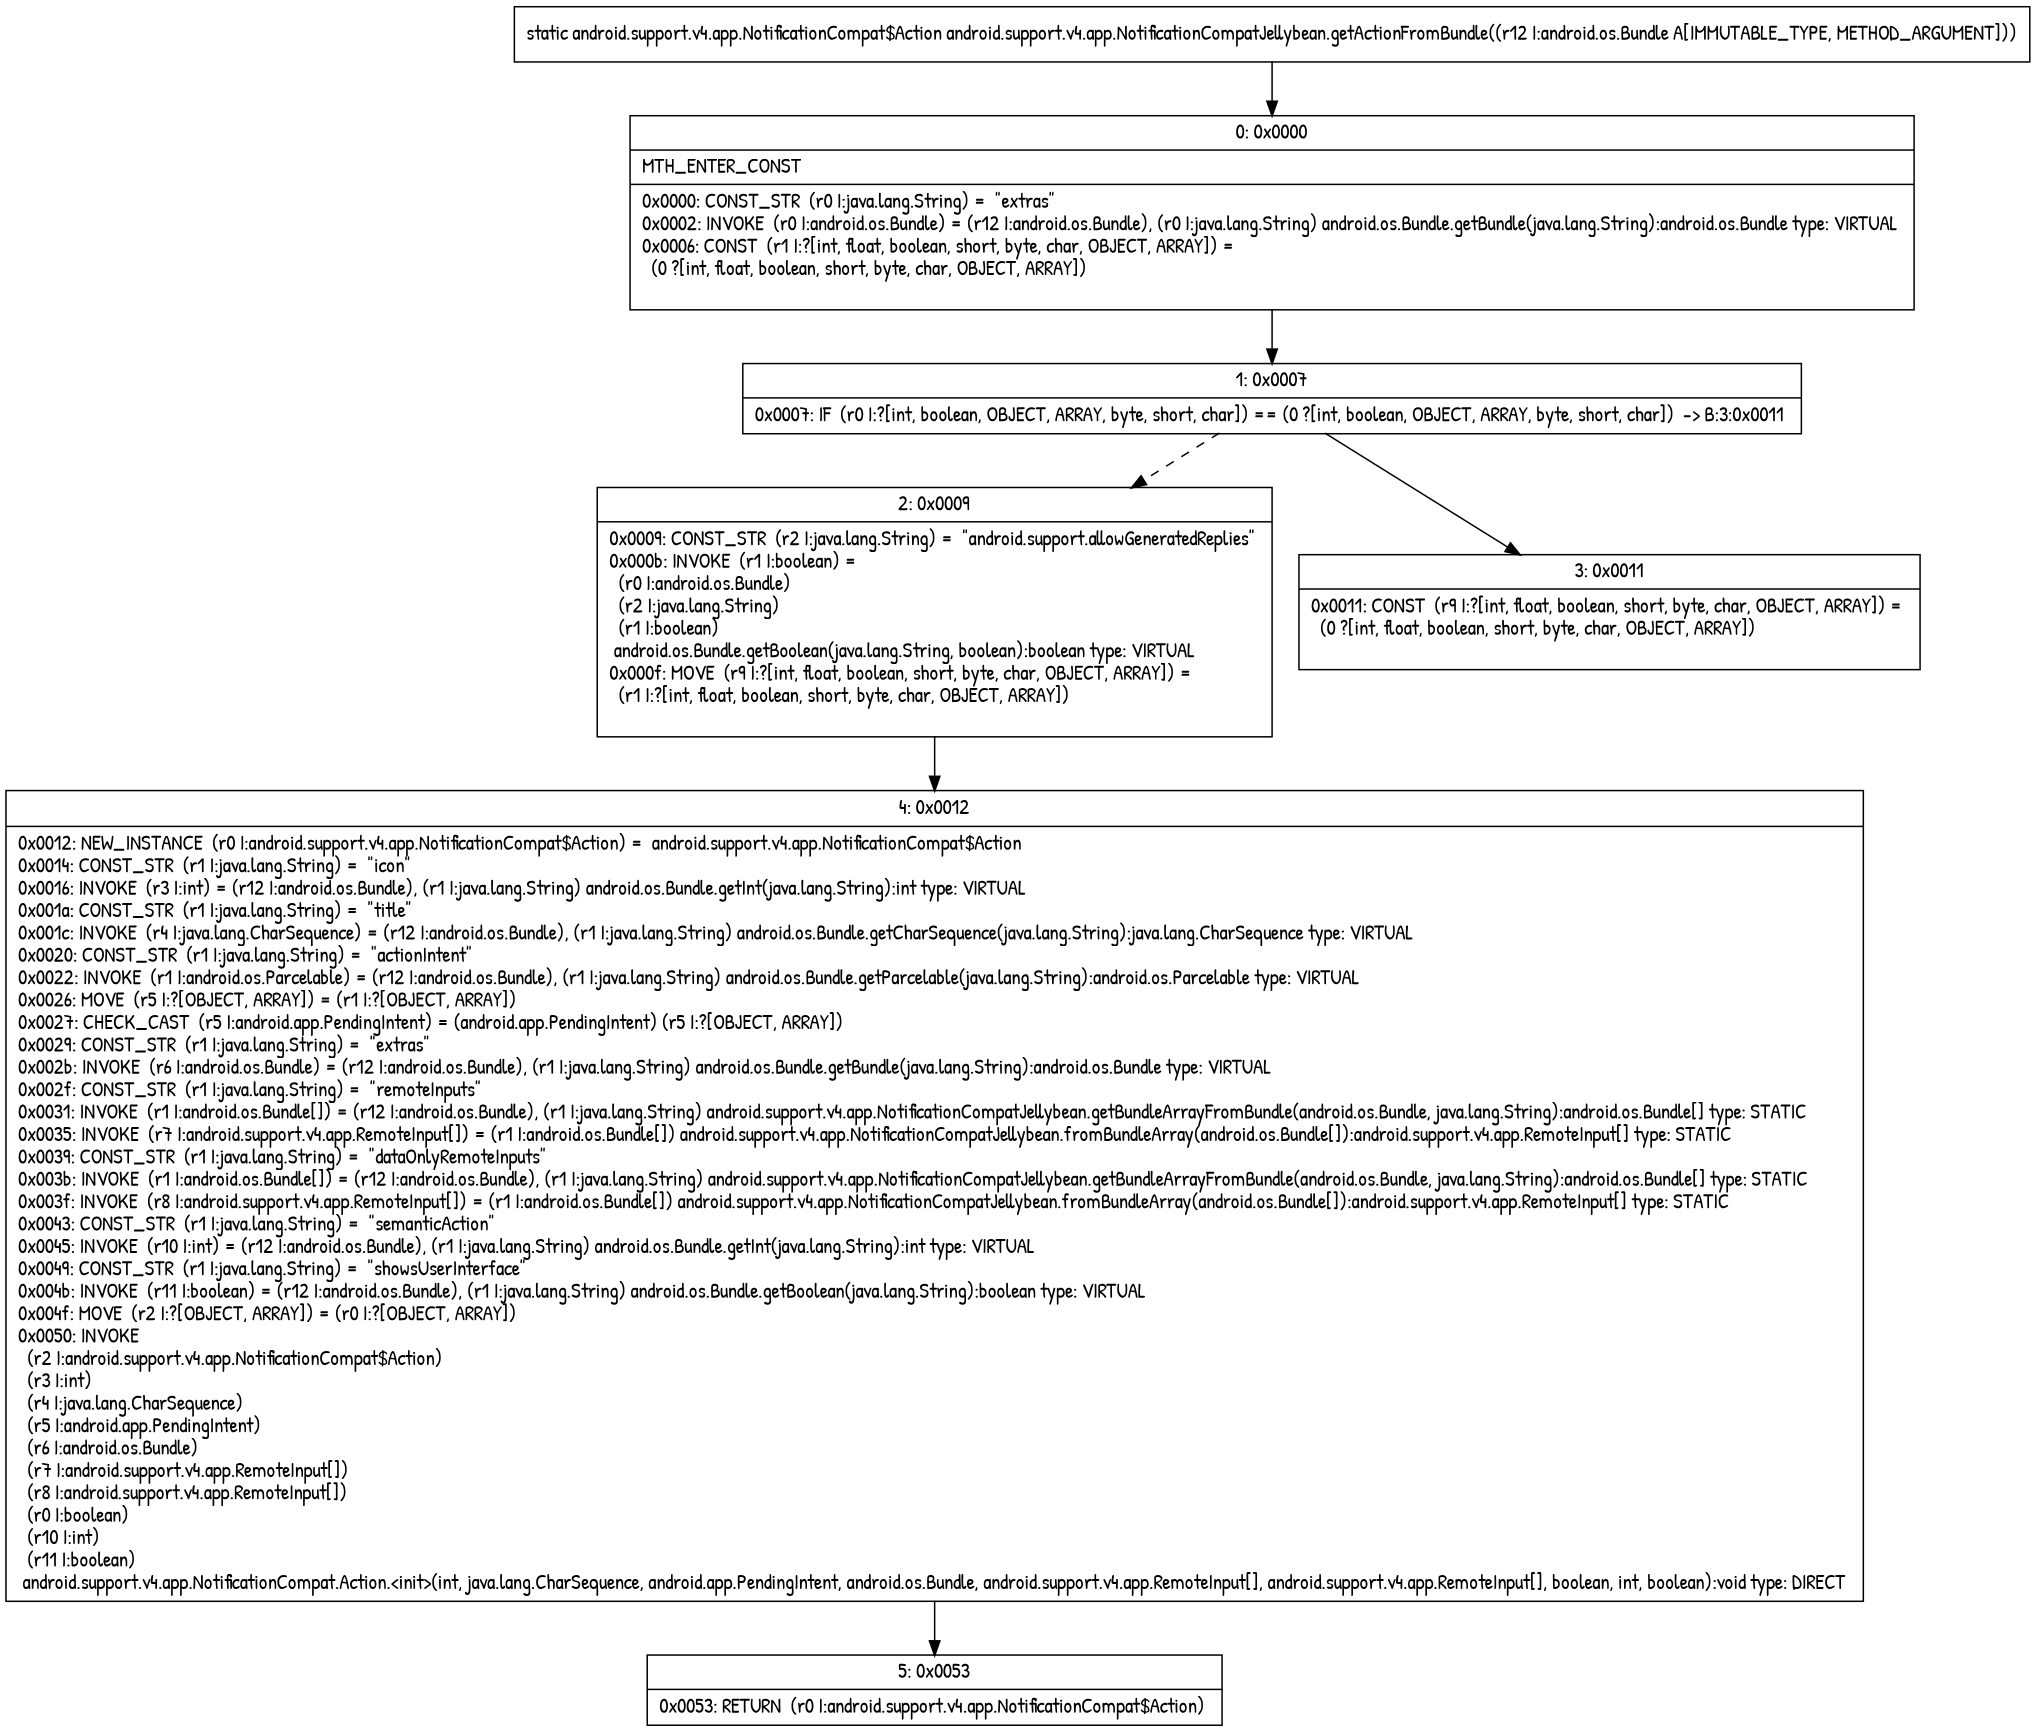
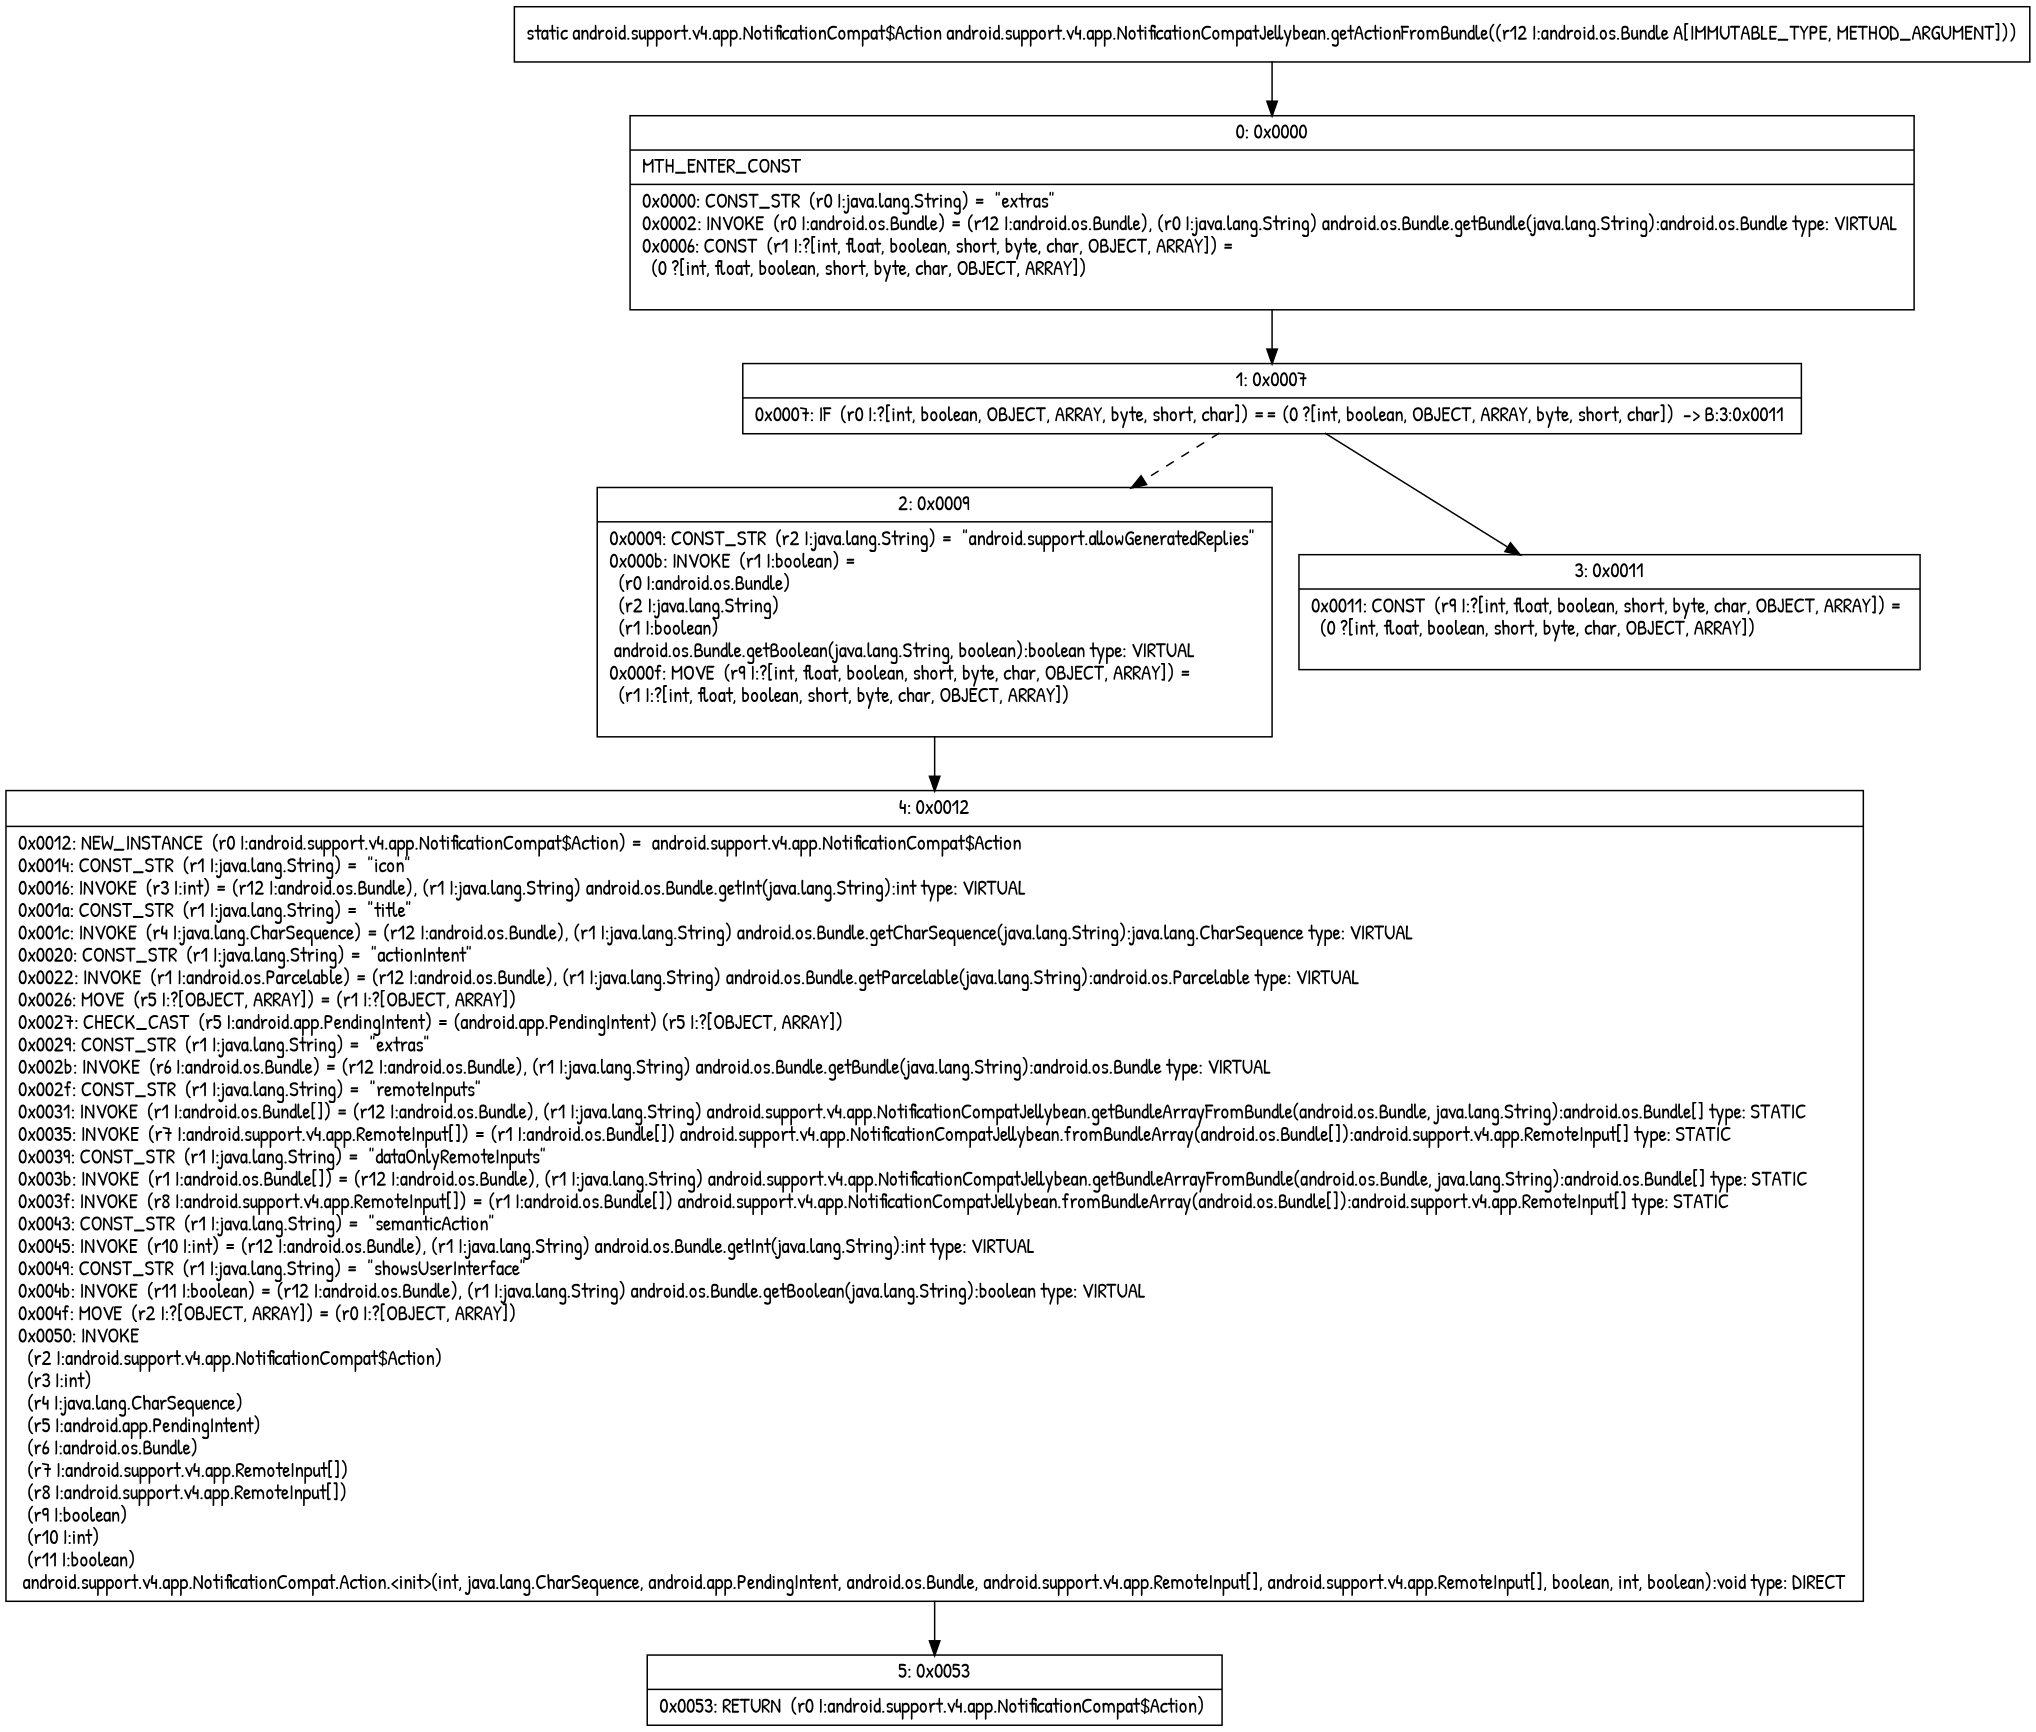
node "4: 0x0012": text "(r0 I:boolean)" -> "(r9 I:boolean)"
